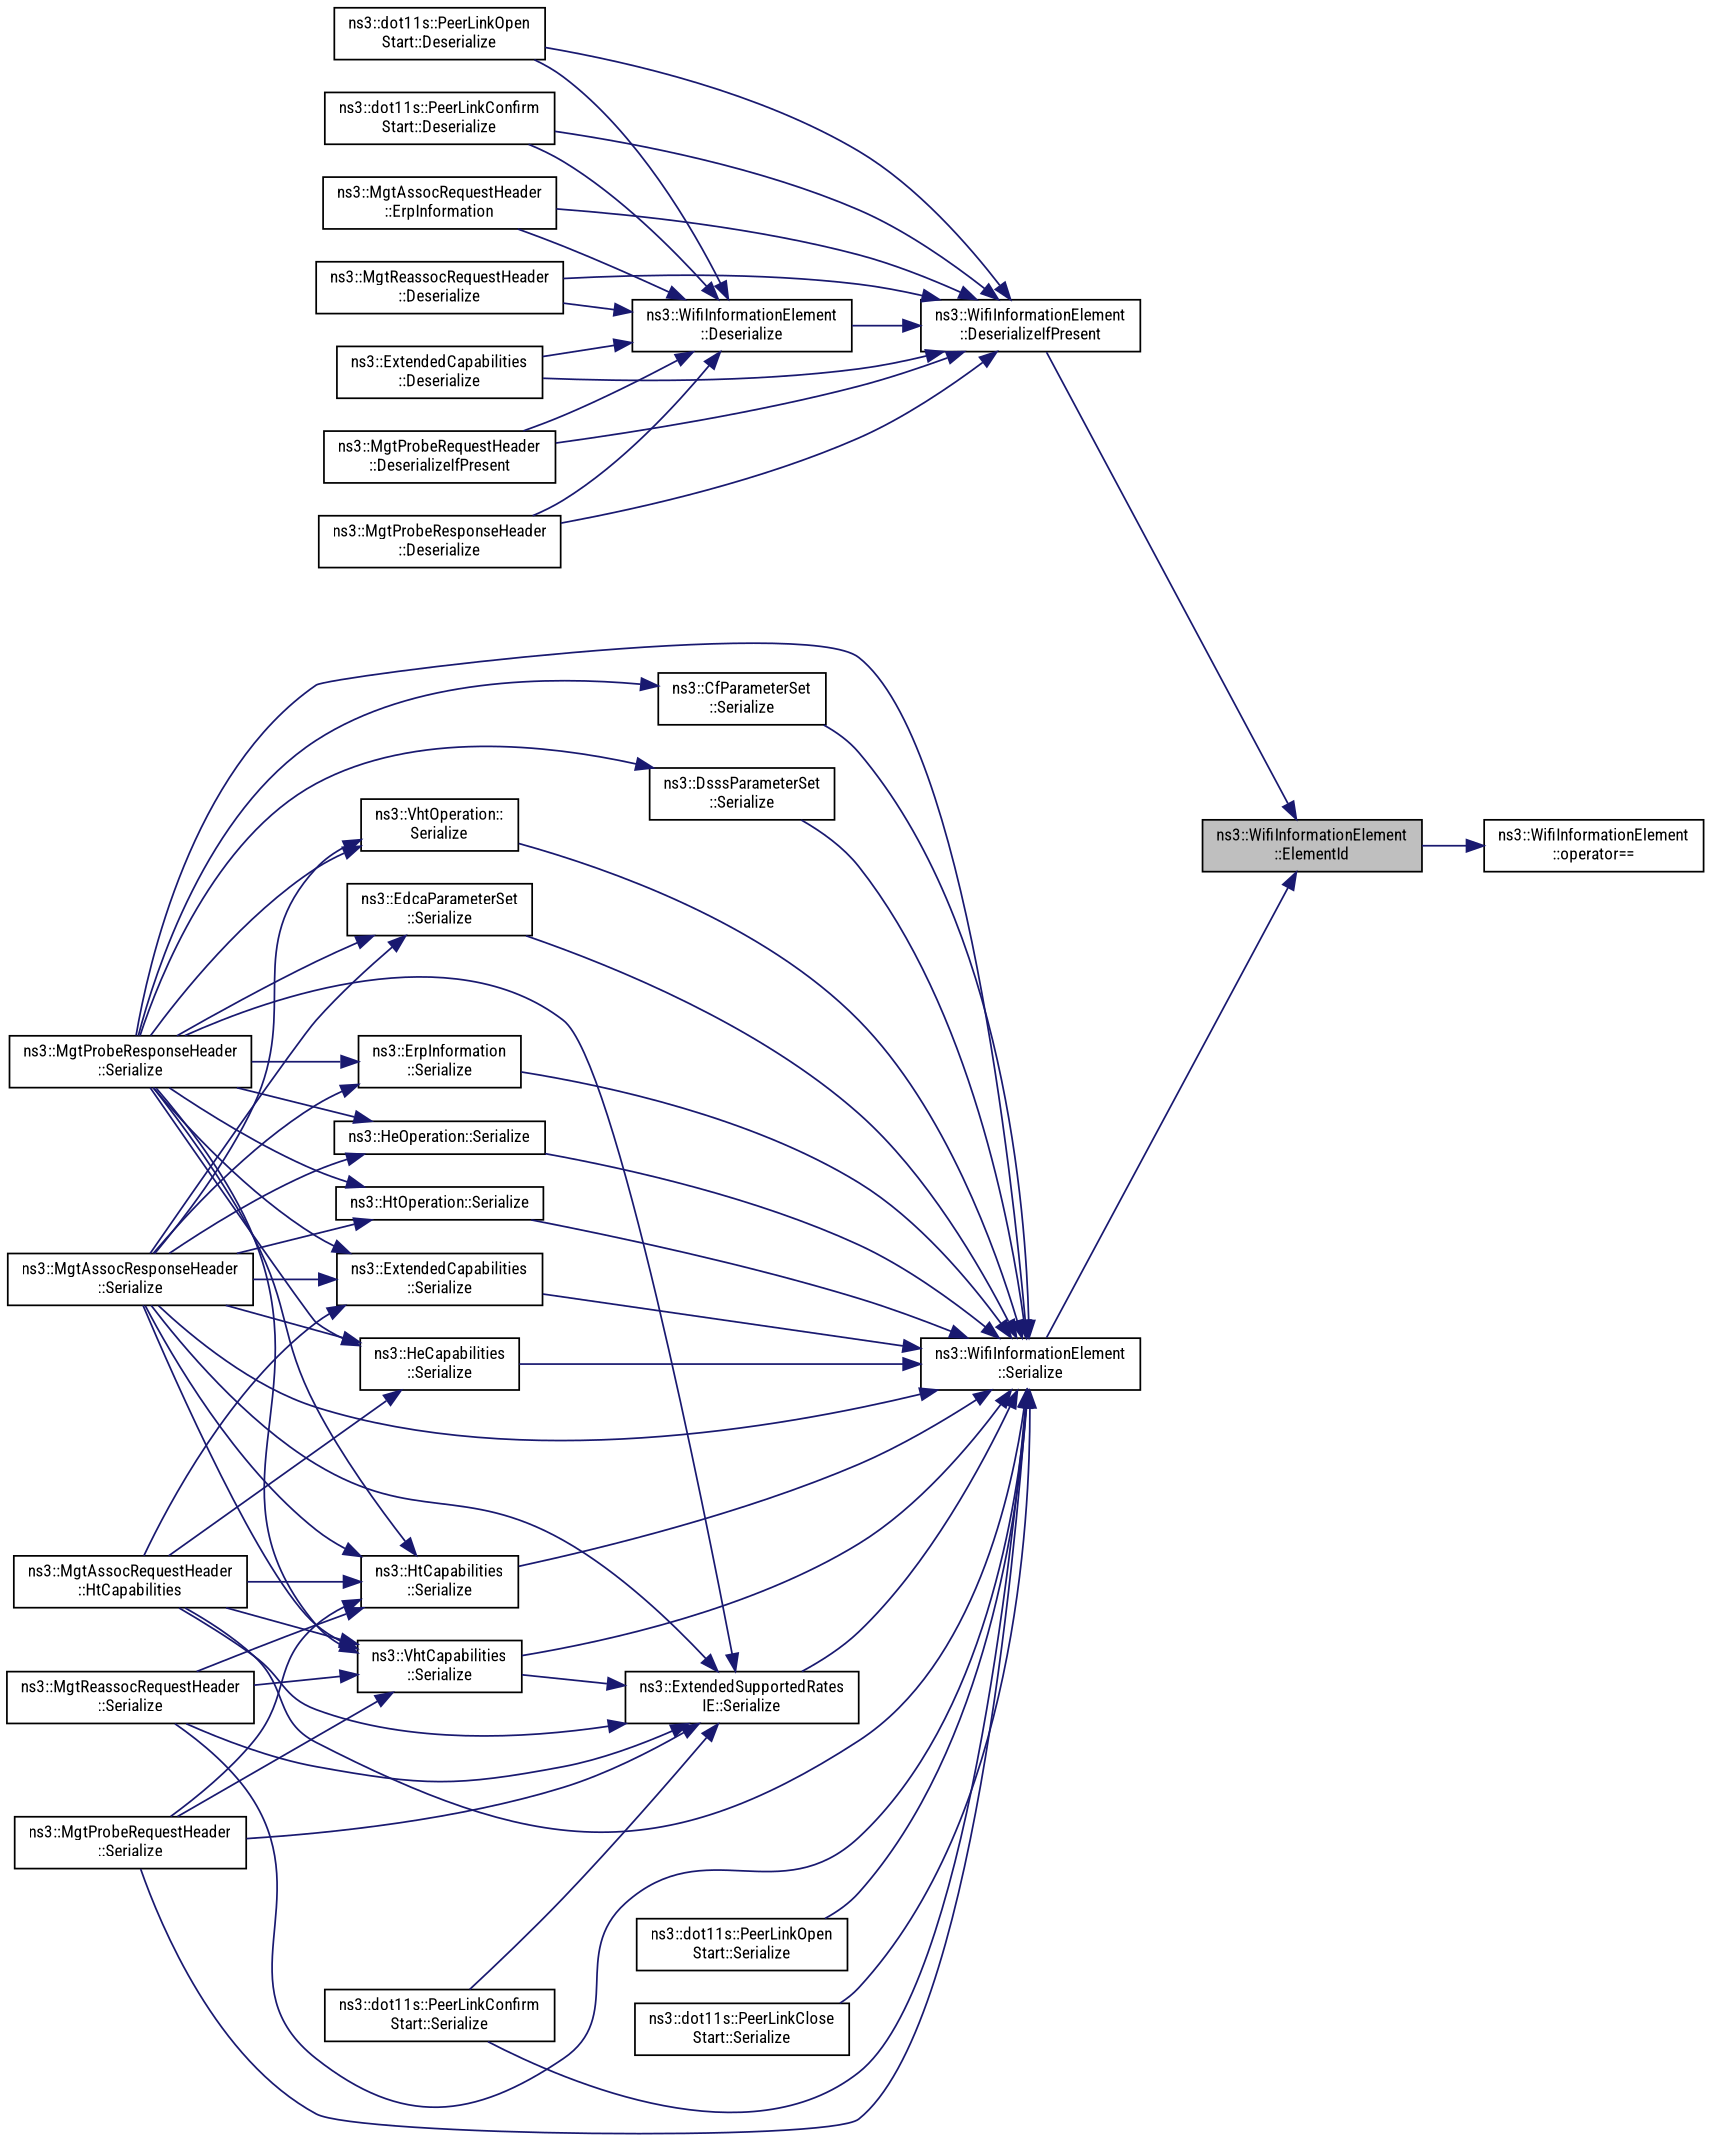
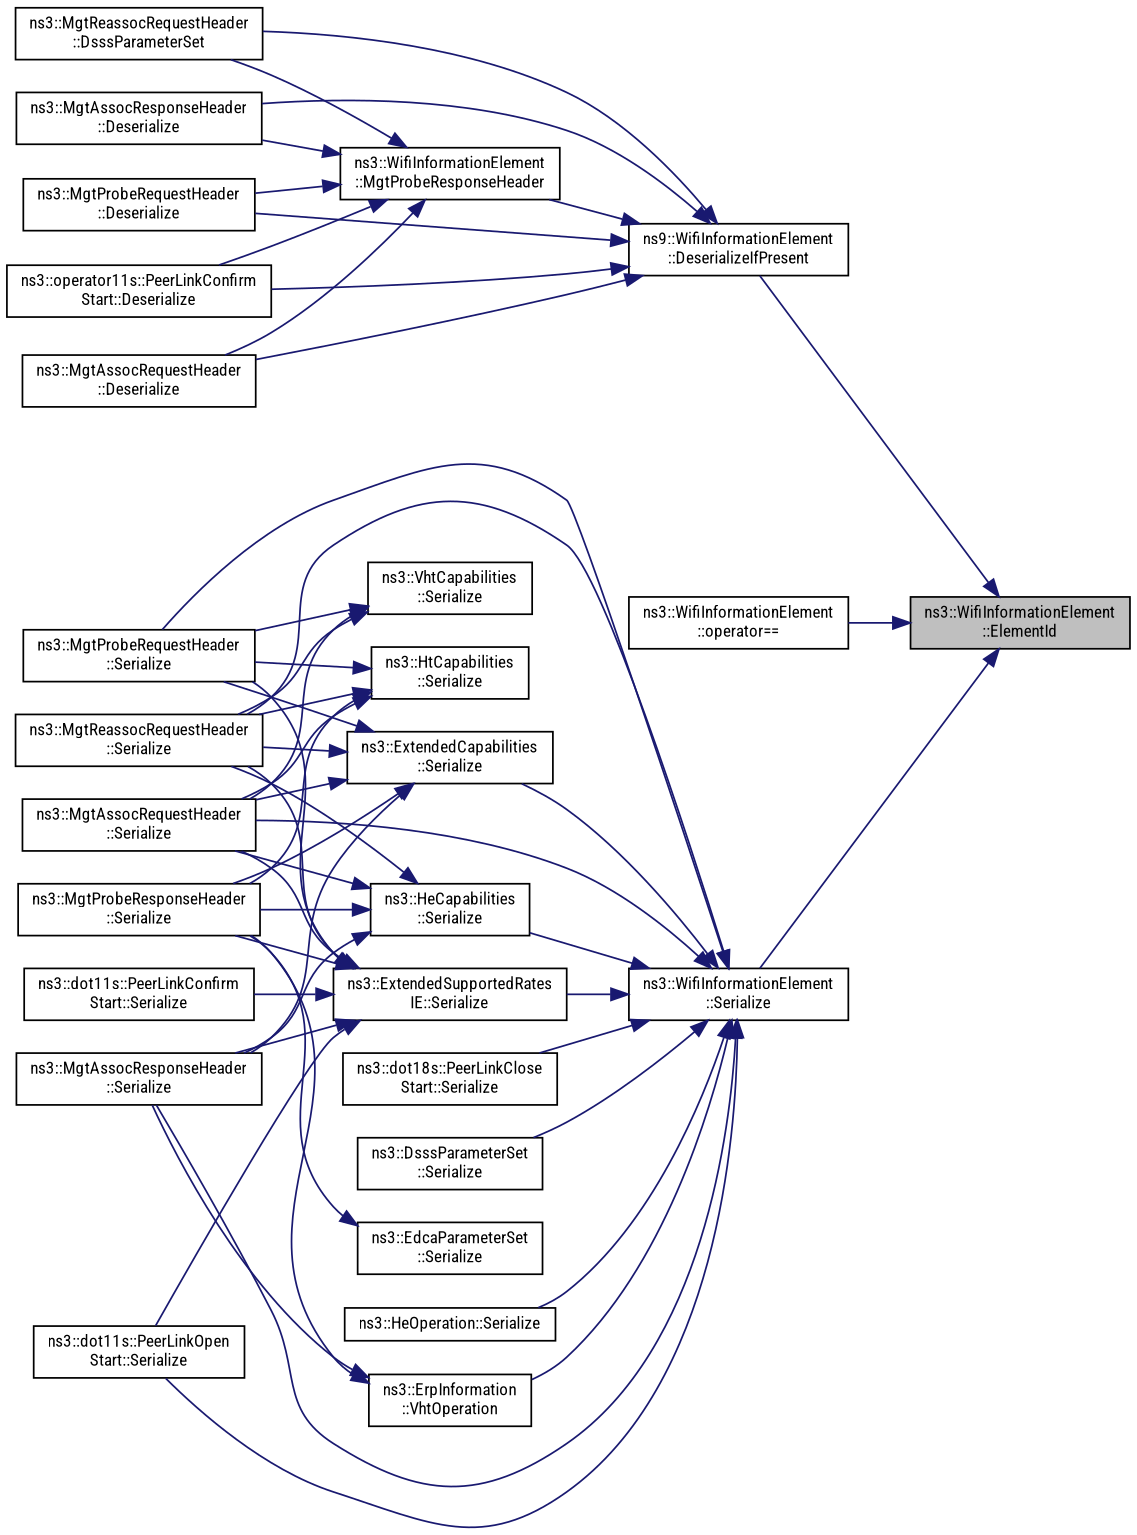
node "ns3::dot11s::PeerLinkOpen Start::Deserialize": removed
node "ns3::dot11s::PeerLinkConfirm Start::Deserialize": label "ns3::dot11s::PeerLinkConfirm Start::Deserialize" -> "ns3::operator11s::PeerLinkConfirm Start::Deserialize"
node "ns3::MgtAssocRequestHeader ::ErpInformation": label "ns3::MgtAssocRequestHeader ::ErpInformation" -> "ns3::MgtAssocRequestHeader ::Deserialize"
node "ns3::MgtReassocRequestHeader ::Deserialize": label "ns3::MgtReassocRequestHeader ::Deserialize" -> "ns3::MgtReassocRequestHeader ::DsssParameterSet"
node "ns3::WifiInformationElement ::Deserialize": label "ns3::WifiInformationElement ::Deserialize" -> "ns3::WifiInformationElement ::MgtProbeResponseHeader"
node "ns3::WifiInformationElement ::DeserializeIfPresent": label "ns3::WifiInformationElement ::DeserializeIfPresent" -> "ns9::WifiInformationElement ::DeserializeIfPresent"
node "ns3::ExtendedCapabilities ::Deserialize": label "ns3::ExtendedCapabilities ::Deserialize" -> "ns3::MgtAssocResponseHeader ::Deserialize"
node "ns3::MgtProbeRequestHeader ::DeserializeIfPresent": label "ns3::MgtProbeRequestHeader ::DeserializeIfPresent" -> "ns3::MgtProbeRequestHeader ::Deserialize"
node "ns3::MgtProbeResponseHeader ::Deserialize": removed
edge "ns3::MgtProbeResponseHeader ::Serialize" -> "ns3::WifiInformationElement ::Serialize": removed
node "ns3::CfParameterSet ::Serialize": removed
edge "ns3::MgtProbeRequestHeader ::Serialize" -> "ns3::ExtendedCapabilities ::Serialize": added
edge "ns3::MgtReassocRequestHeader ::Serialize" -> "ns3::ExtendedCapabilities ::Serialize": added
edge "ns3::MgtProbeResponseHeader ::Serialize" -> "ns3::DsssParameterSet ::Serialize": removed
edge "ns3::MgtReassocRequestHeader ::Serialize" -> "ns3::HeCapabilities ::Serialize": added
node "ns3::VhtOperation:: Serialize": removed
edge "ns3::WifiInformationElement ::ElementId" -> "ns3::WifiInformationElement ::operator==": reversed
edge "ns3::MgtAssocResponseHeader ::Serialize" -> "ns3::EdcaParameterSet ::Serialize": removed
node "ns3::ErpInformation ::Serialize": label "ns3::ErpInformation ::Serialize" -> "ns3::ErpInformation ::VhtOperation"
edge "ns3::EdcaParameterSet ::Serialize" -> "ns3::WifiInformationElement ::Serialize": removed
edge "ns3::MgtProbeResponseHeader ::Serialize" -> "ns3::HeOperation::Serialize": removed
edge "ns3::MgtAssocResponseHeader ::Serialize" -> "ns3::HeOperation::Serialize": removed
node "ns3::HtOperation::Serialize": removed
edge "ns3::MgtProbeResponseHeader ::Serialize" -> "ns3::VhtCapabilities ::Serialize": removed
edge "ns3::MgtAssocResponseHeader ::Serialize" -> "ns3::HtCapabilities ::Serialize": removed
edge "ns3::MgtAssocResponseHeader ::Serialize" -> "ns3::VhtCapabilities ::Serialize": removed
edge "ns3::HtCapabilities ::Serialize" -> "ns3::WifiInformationElement ::Serialize": removed
edge "ns3::VhtCapabilities ::Serialize" -> "ns3::WifiInformationElement ::Serialize": removed
node "ns3::MgtAssocRequestHeader ::HtCapabilities": label "ns3::MgtAssocRequestHeader ::HtCapabilities" -> "ns3::MgtAssocRequestHeader ::Serialize"
edge "ns3::VhtCapabilities ::Serialize" -> "ns3::ExtendedSupportedRates IE::Serialize": now "ns3::dot11s::PeerLinkOpen Start::Serialize" -> "ns3::ExtendedSupportedRates IE::Serialize"
edge "ns3::dot11s::PeerLinkConfirm Start::Serialize" -> "ns3::WifiInformationElement ::Serialize": removed
node "ns3::dot11s::PeerLinkClose Start::Serialize": label "ns3::dot11s::PeerLinkClose Start::Serialize" -> "ns3::dot18s::PeerLinkClose Start::Serialize"
